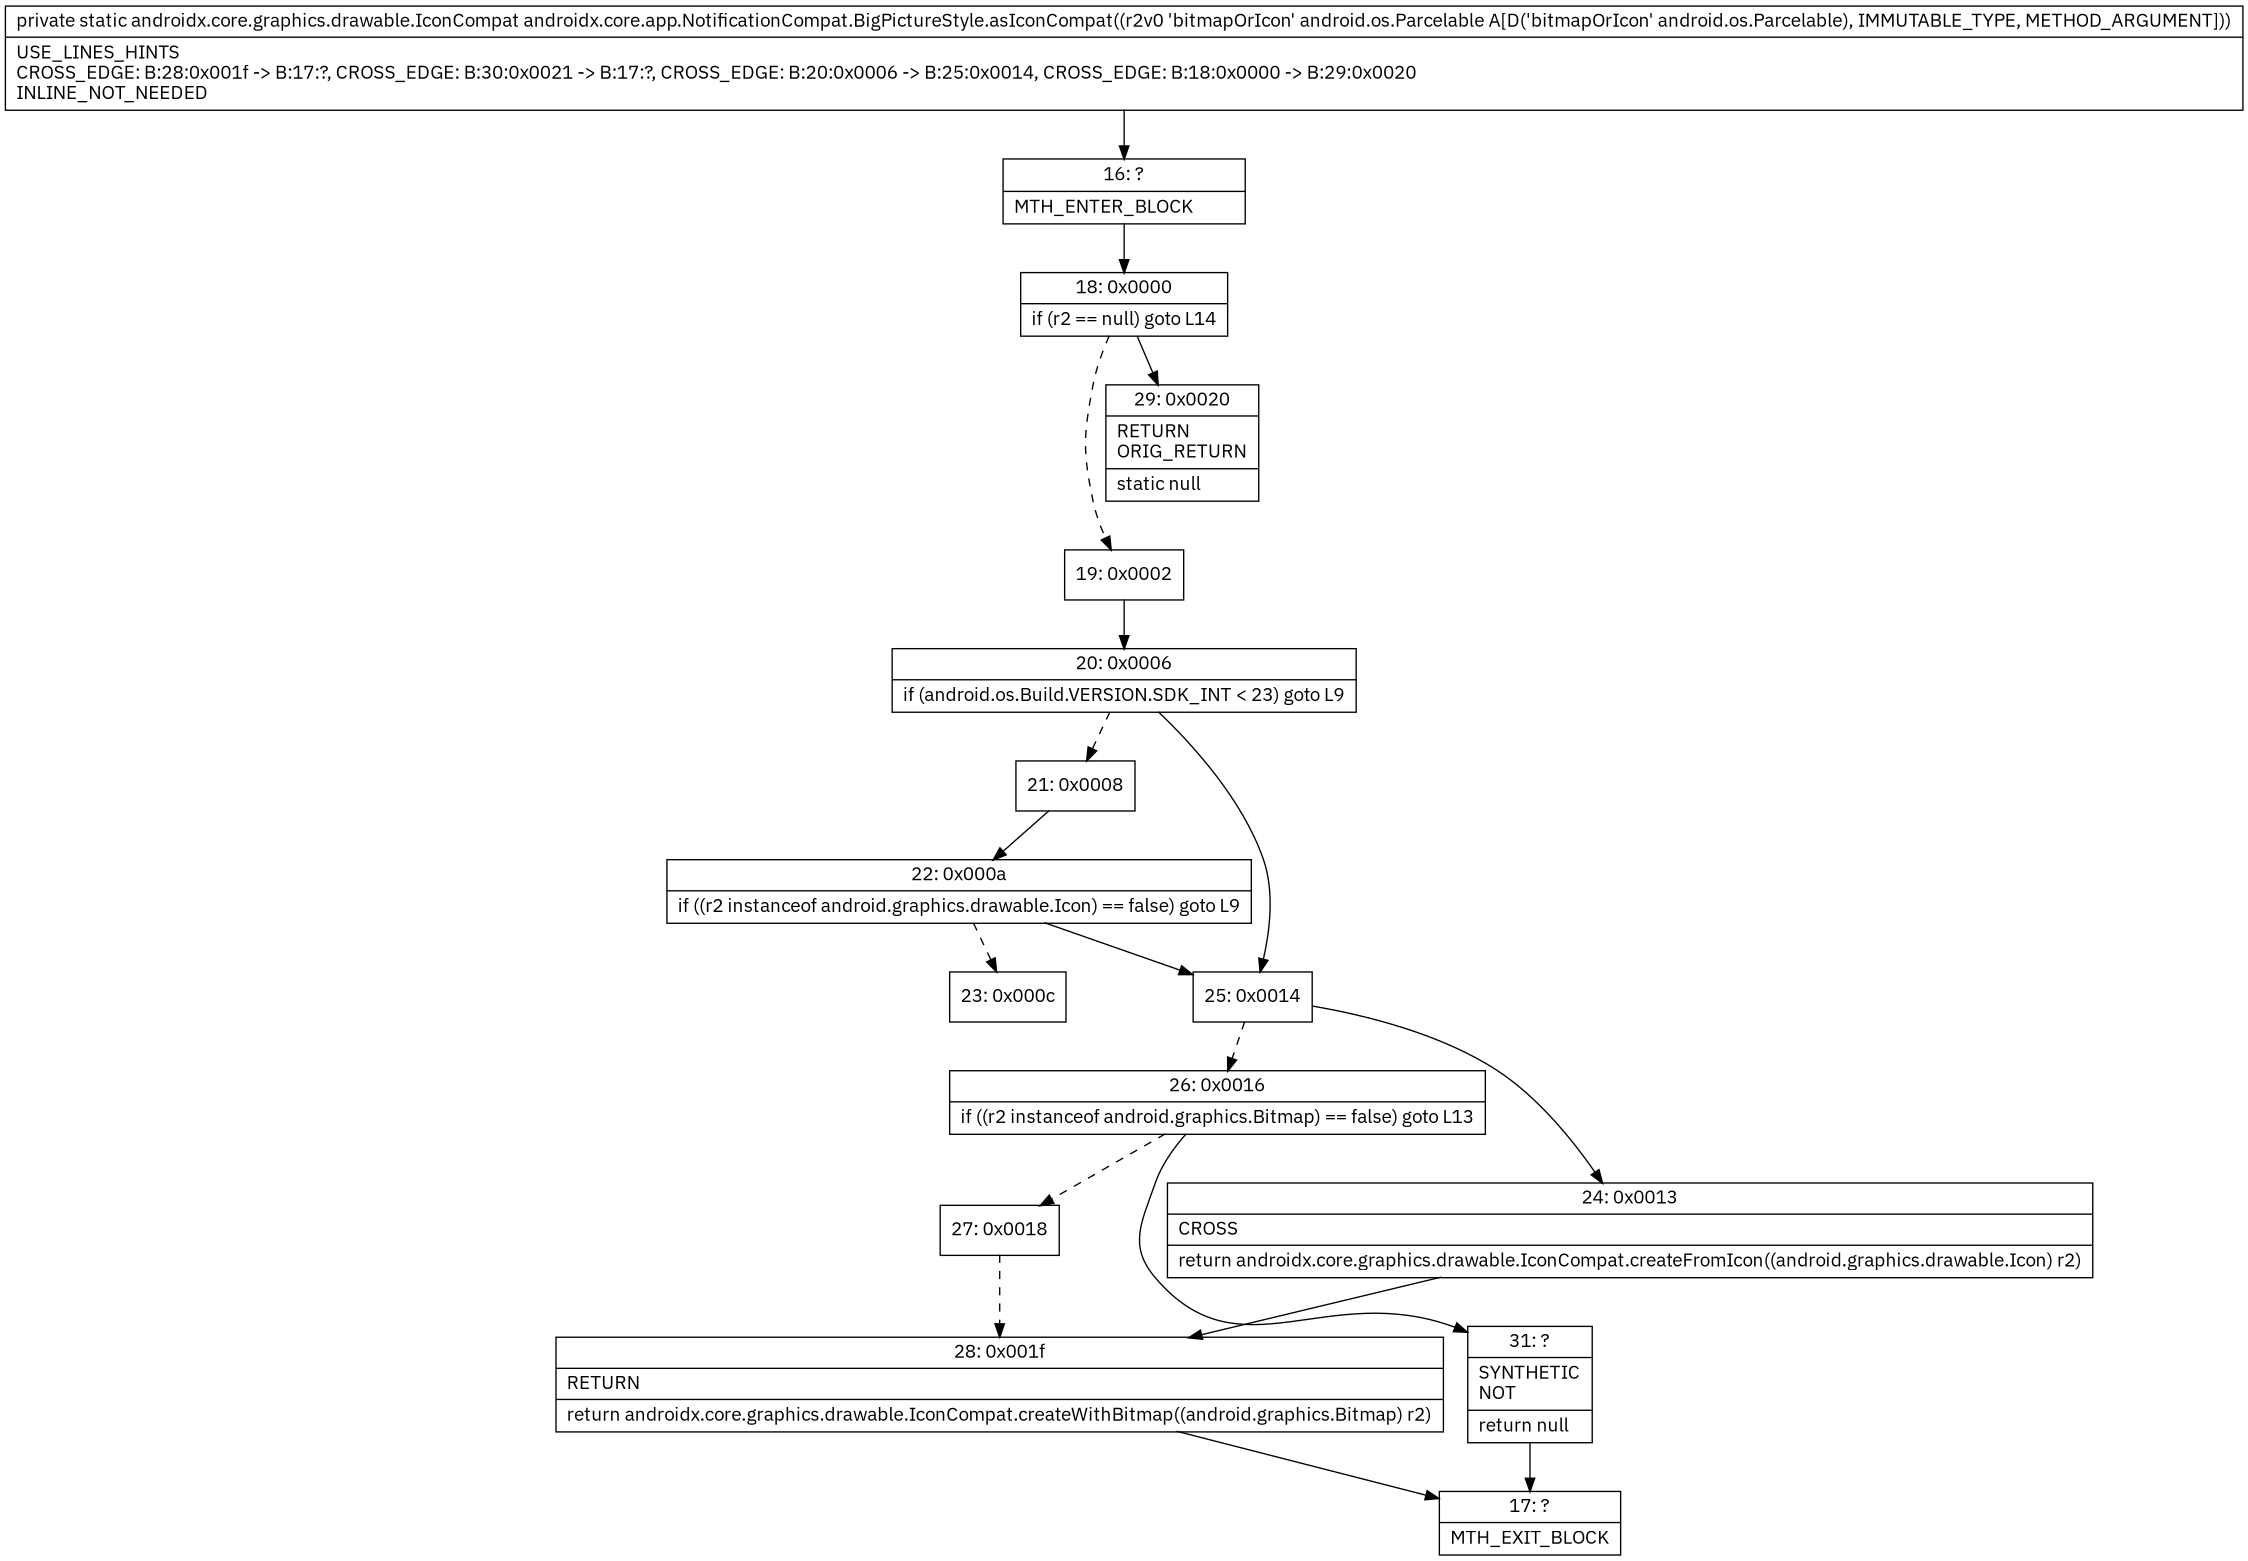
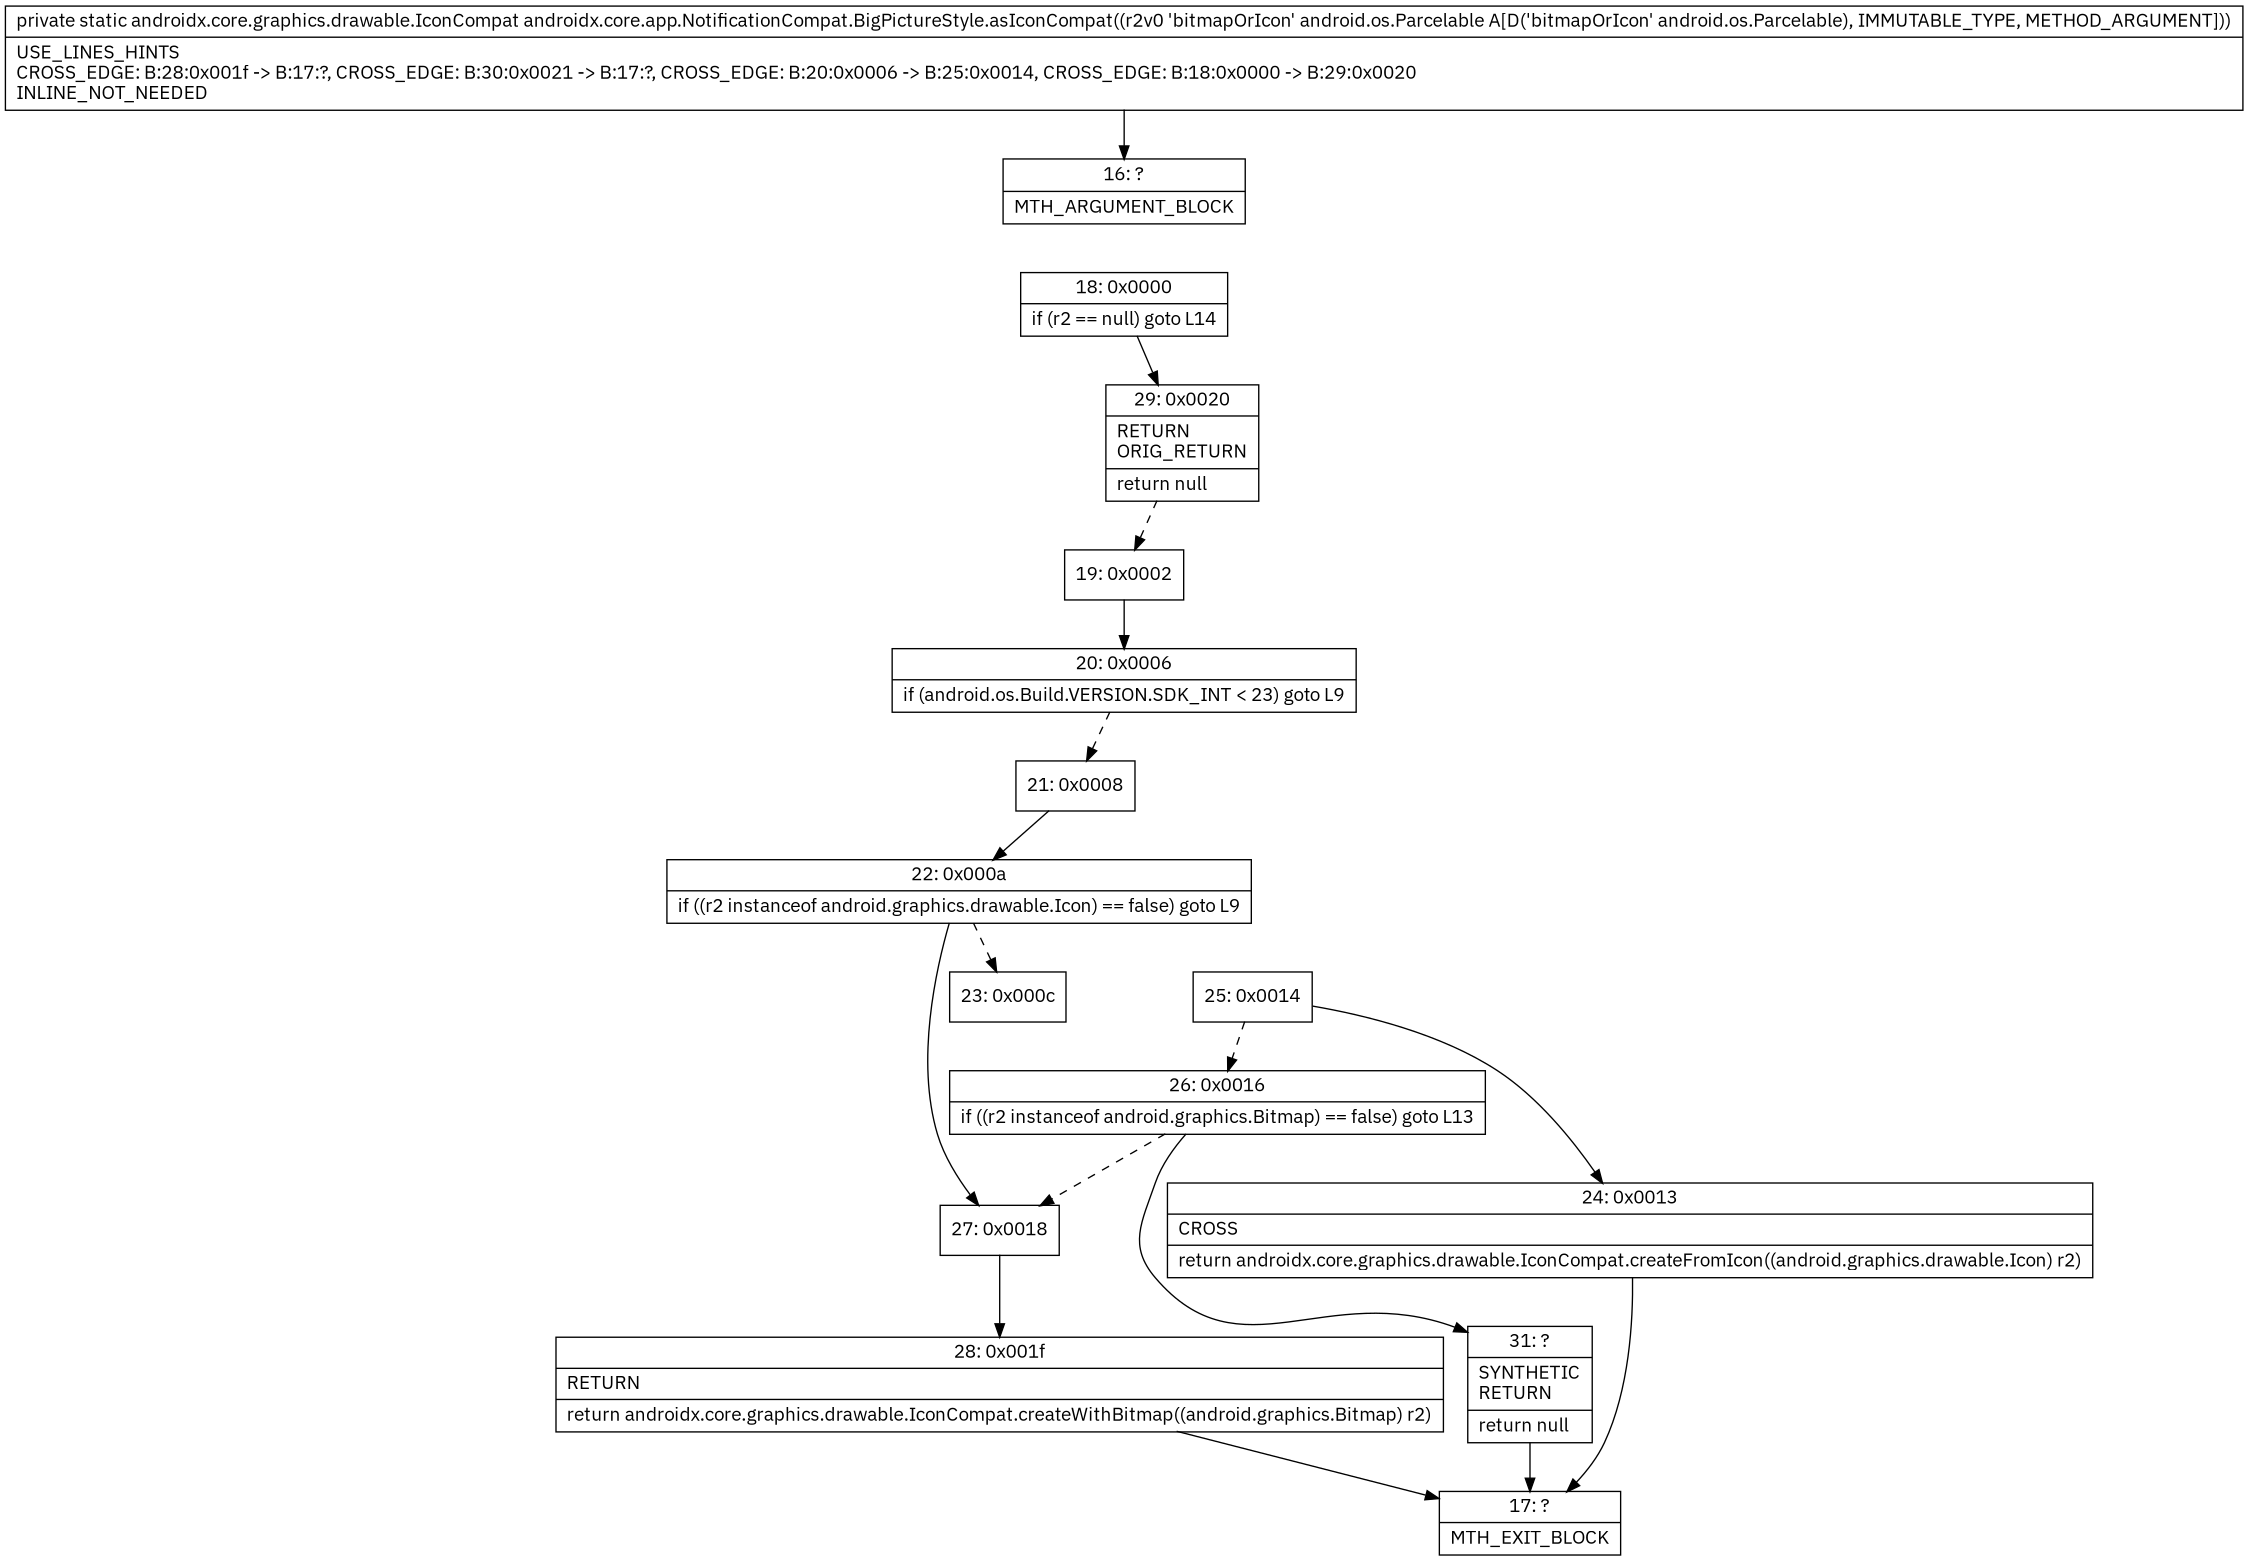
node "16: ?": text "MTH_ENTER_BLOCK" -> "MTH_ARGUMENT_BLOCK"
edge "16: ?" -> "18: 0x0000": removed
edge "18: 0x0000" -> "19: 0x0002": now "29: 0x0020" -> "19: 0x0002"
node "29: 0x0020": text "static null" -> "return null"
edge "20: 0x0006" -> "25: 0x0014": removed
edge "22: 0x000a" -> "25: 0x0014": now "22: 0x000a" -> "27: 0x0018"
edge "27: 0x0018" -> "28: 0x001f": style dashed -> solid
edge "24: 0x0013" -> "28: 0x001f": now "24: 0x0013" -> "17: ?"
node "31: ?": text "NOT" -> "RETURN"
